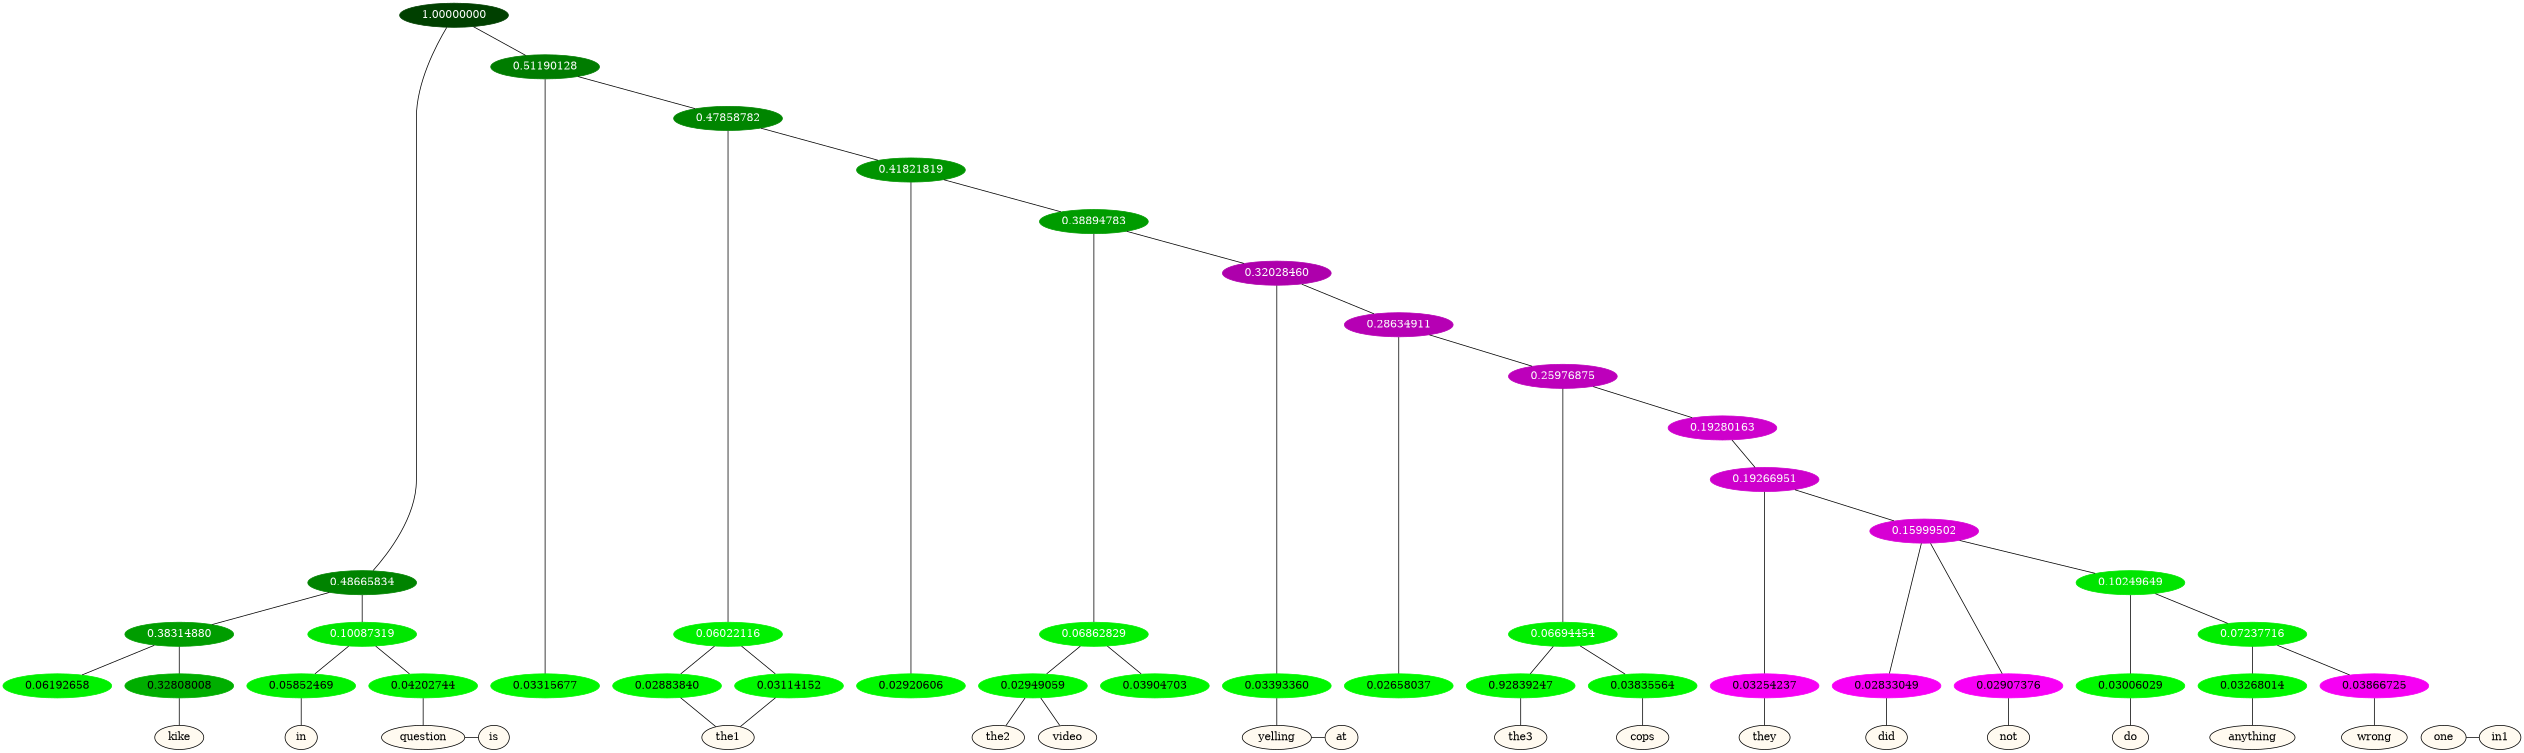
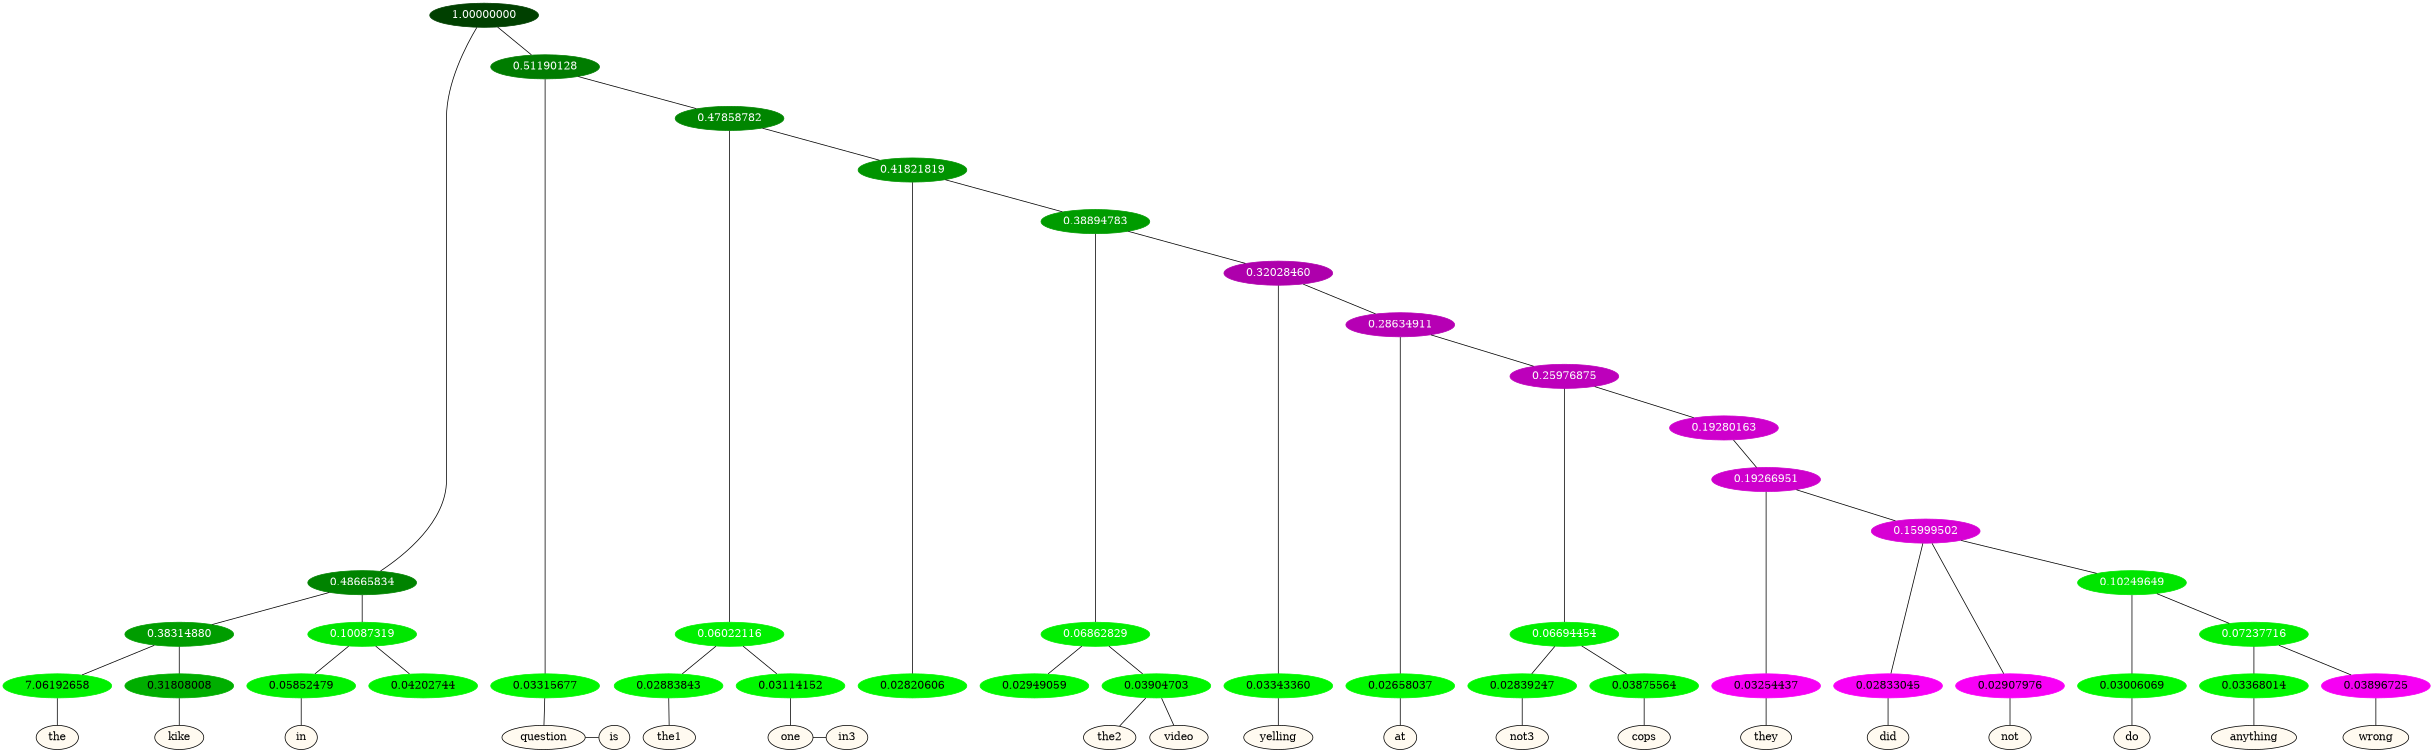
node "0.06192658": label "0.06192658" -> "7.06192658"
node "0.32808008": label "0.32808008" -> "0.31808008"
node "0.05852469": label "0.05852469" -> "0.05852479"
node "0.02883840": label "0.02883840" -> "0.02883843"
node "0.02920606": label "0.02920606" -> "0.02820606"
node "0.03393360": label "0.03393360" -> "0.03343360"
node "0.92839247": label "0.92839247" -> "0.02839247"
node "0.03835564": label "0.03835564" -> "0.03875564"
node "0.03254237": label "0.03254237" -> "0.03254437"
node "0.02833049": label "0.02833049" -> "0.02833045"
node "0.02907376": label "0.02907376" -> "0.02907976"
node "0.03006029": label "0.03006029" -> "0.03006069"
node "0.03268014": label "0.03268014" -> "0.03368014"
node "0.03866725": label "0.03866725" -> "0.03896725"
edge "0.04202744" -- "question": now "0.03315677" -- "question"
edge "0.03114152" -- "the1": now "0.03114152" -- "one"
edge "0.02949059" -- "the2": now "0.03904703" -- "the2"
edge "0.02949059" -- "video": now "0.03904703" -- "video"
node "the": added
edge "yelling" -- "at": now "0.02658037" -- "at"
node "the3": label "the3" -> "not3"
node "in1": label "in1" -> "in3"
